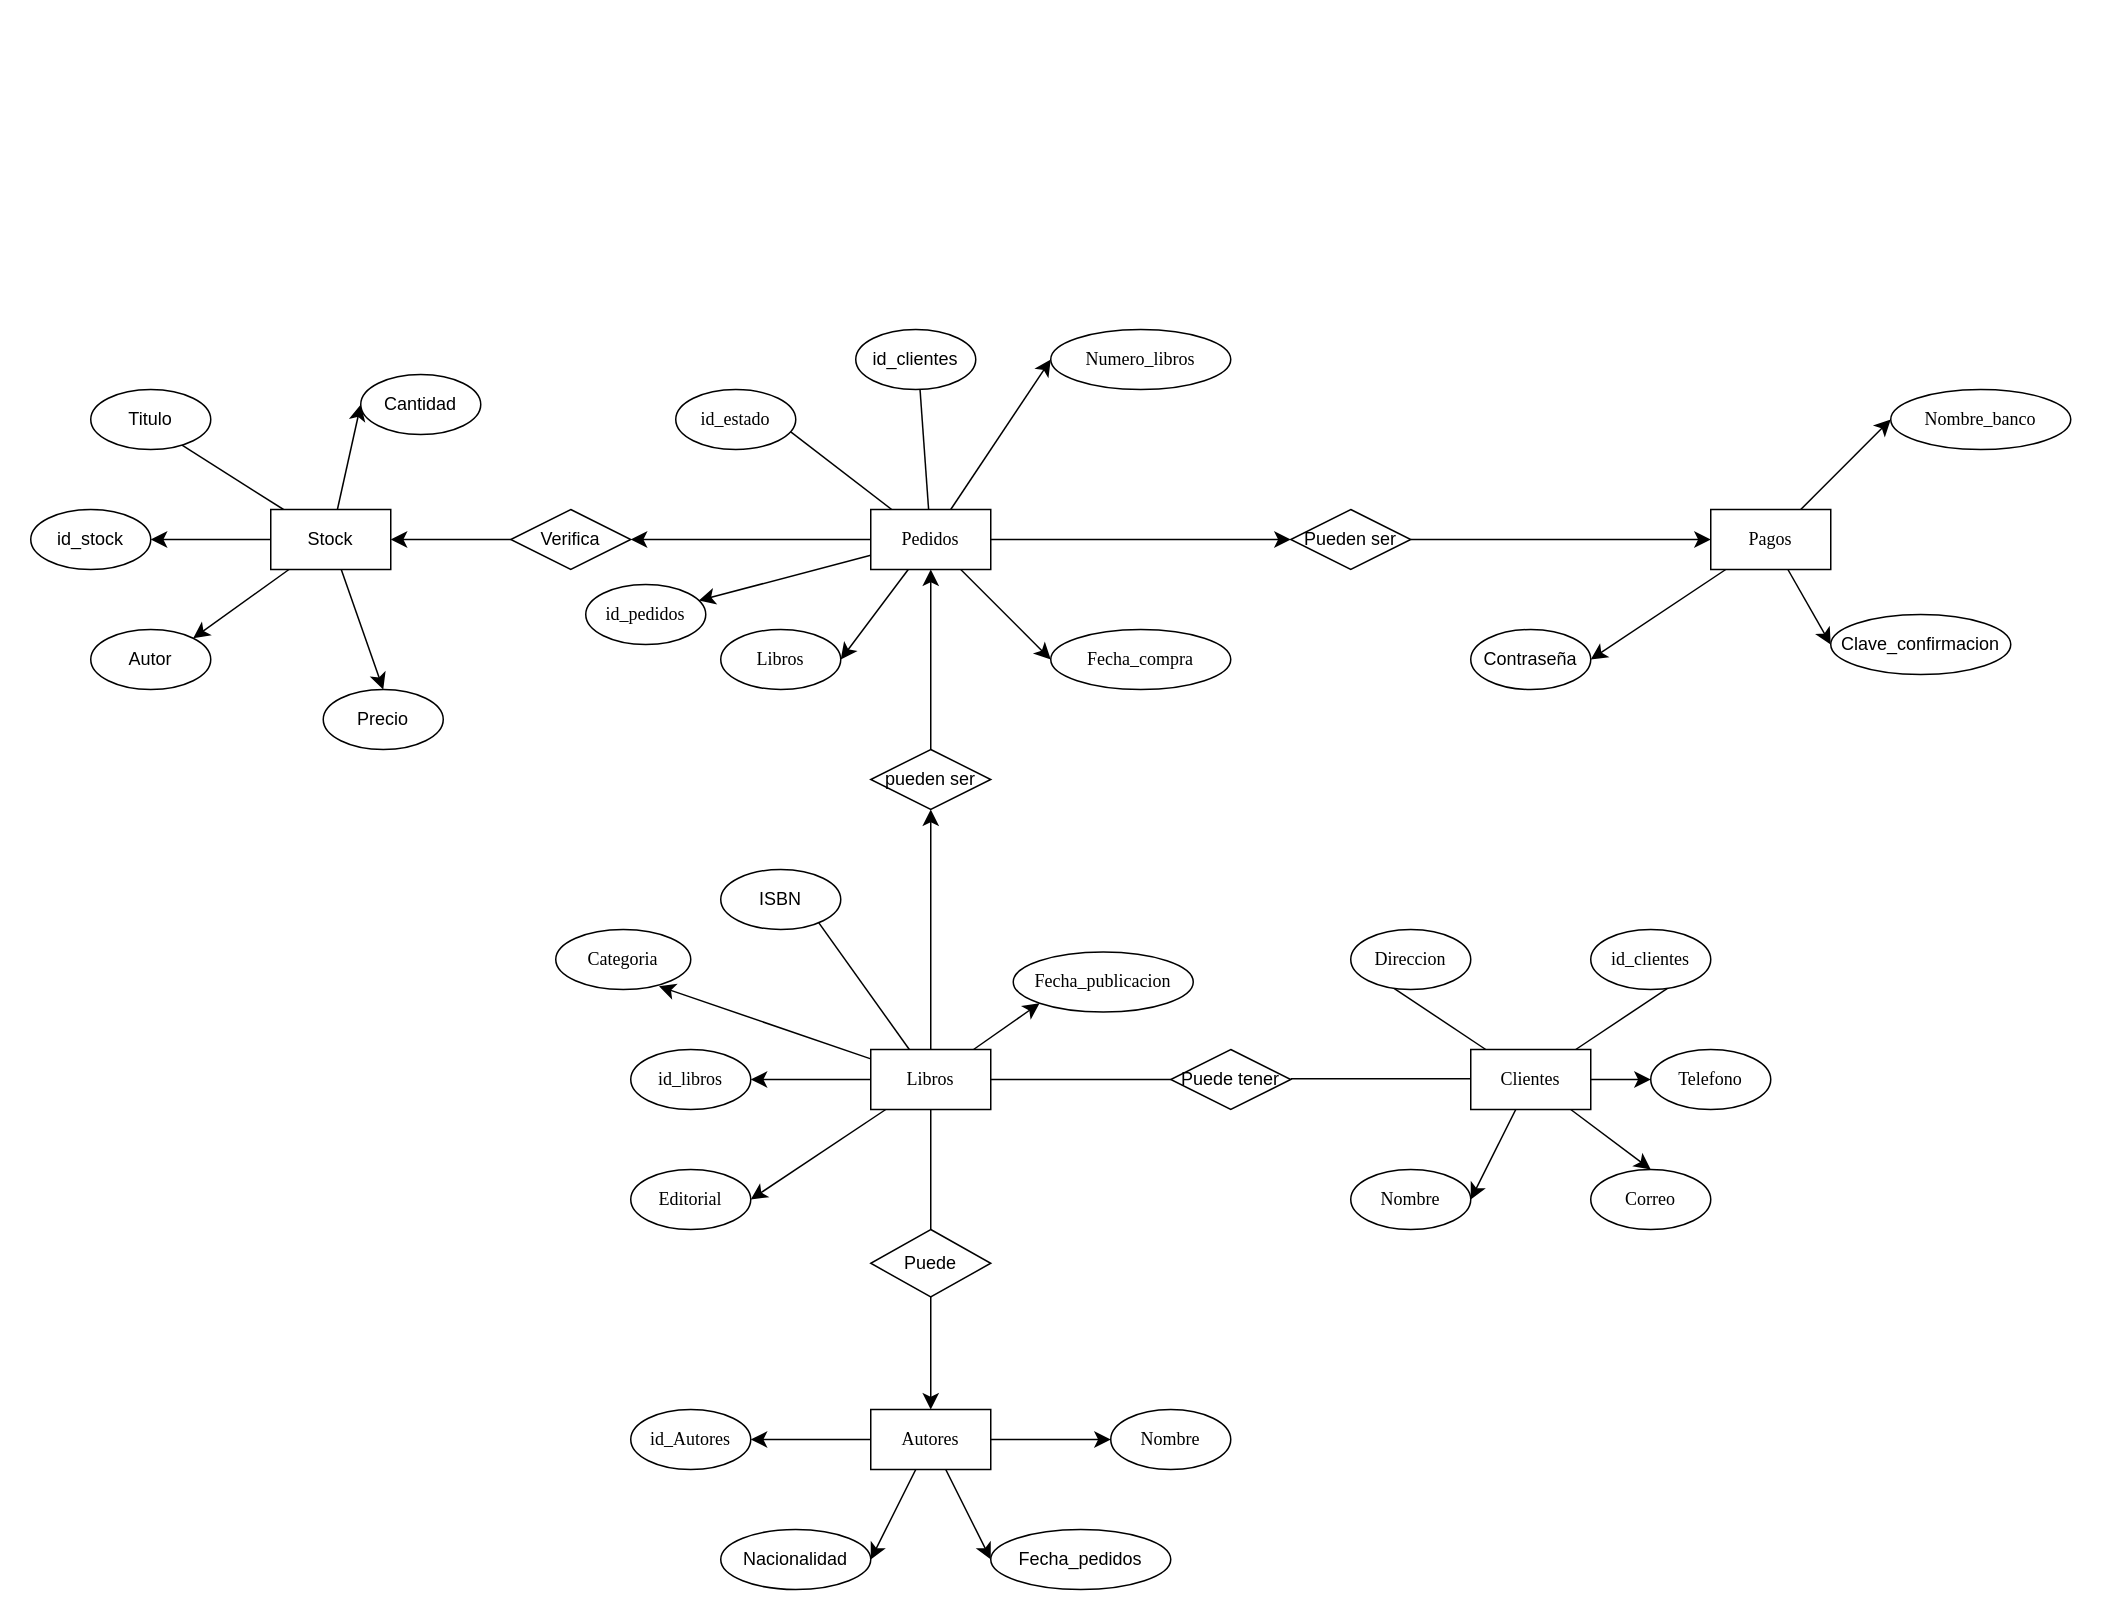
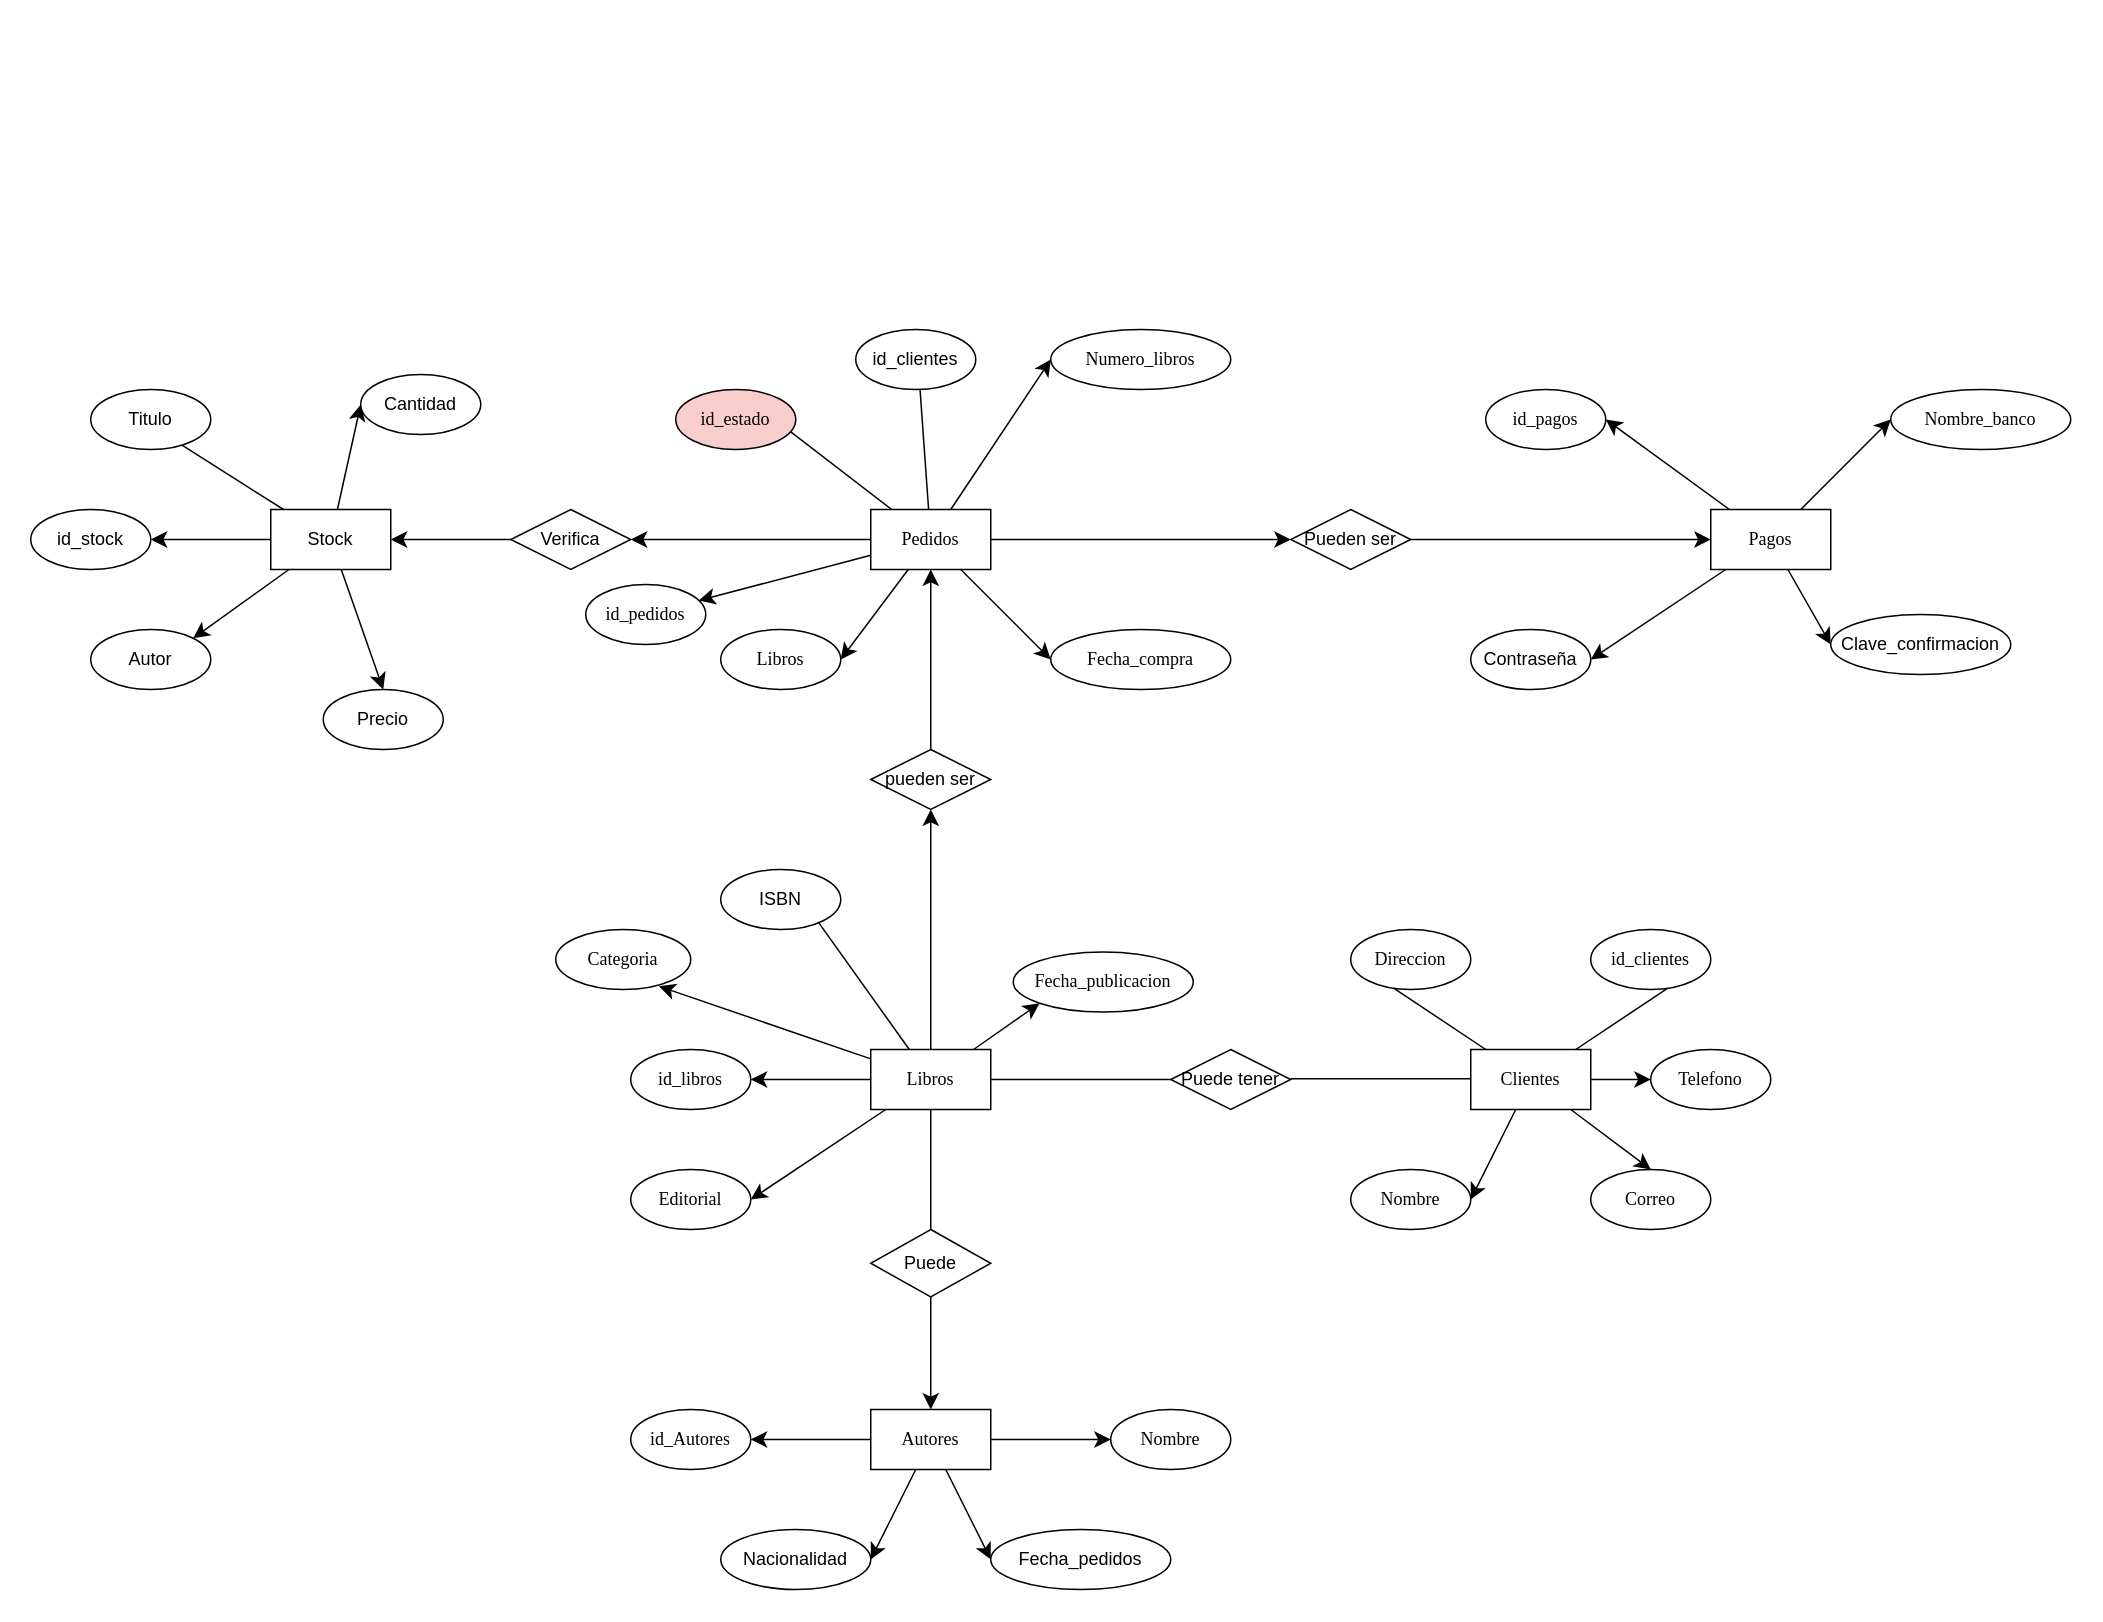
node "id_estado": fillcolor #ffffff -> #f8cecc
node "id_pagos": added
edge "Pagos" -> "id_pagos": added
